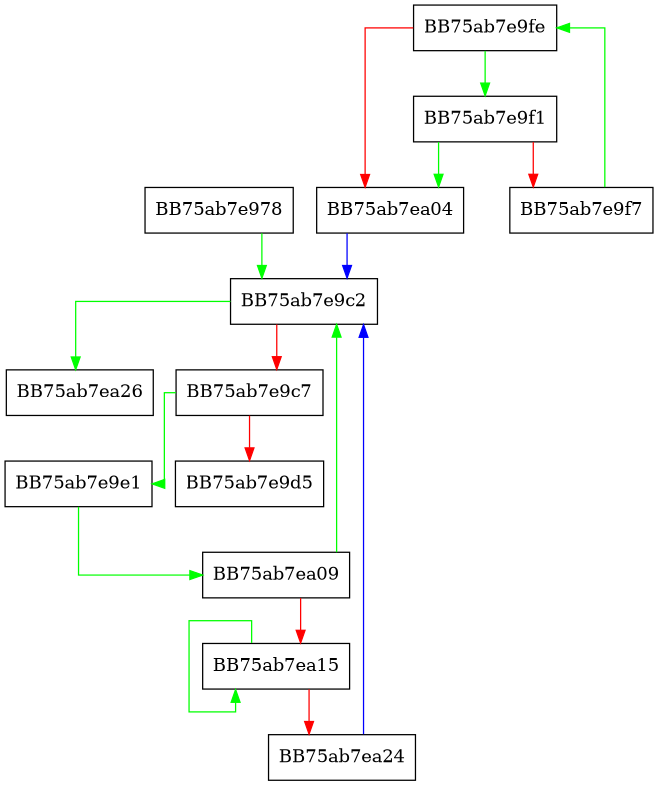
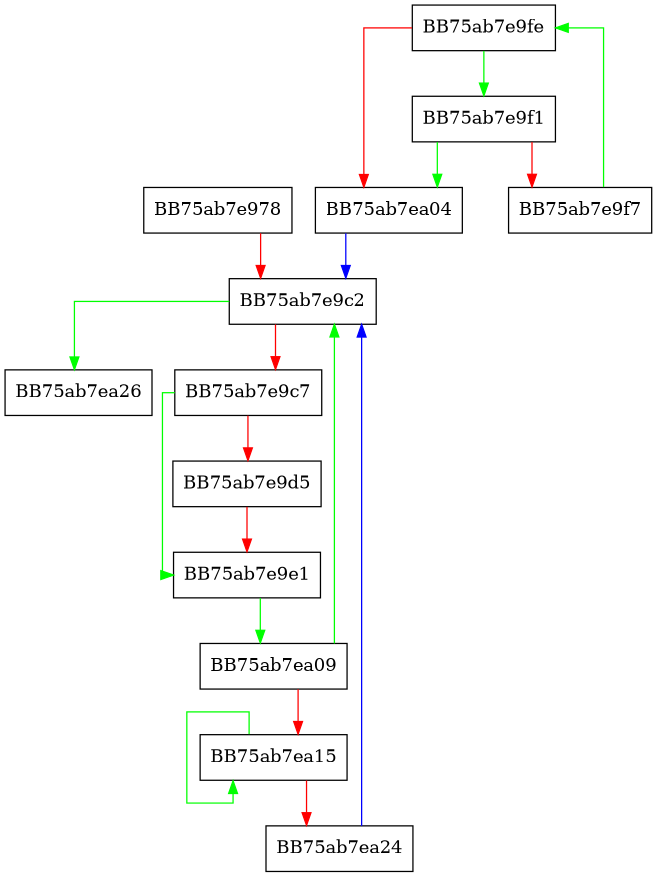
edge "BB75ab7e978" -> "BB75ab7e9c2": color green -> red
edge "BB75ab7e9d5" -> "BB75ab7e9e1": added
